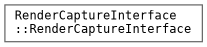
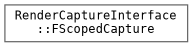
node "RenderCaptureInterface ::RenderCaptureInterface": label "RenderCaptureInterface ::RenderCaptureInterface" -> "RenderCaptureInterface ::FScopedCapture"
